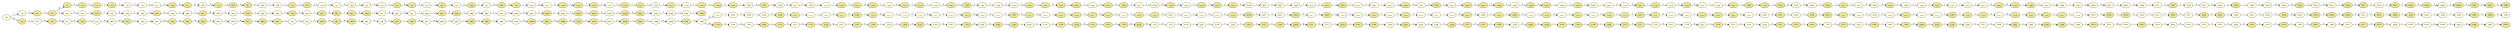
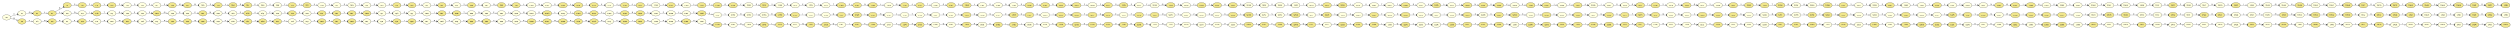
edge "S284" -> "S287": arrowhead onormal -> tee
edge "S135" -> "S137": now "S134" -> "S137"
